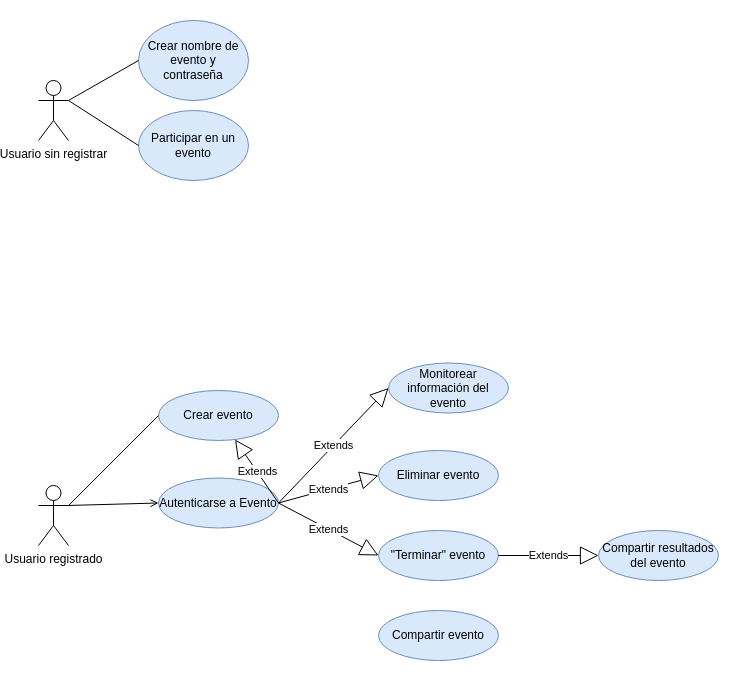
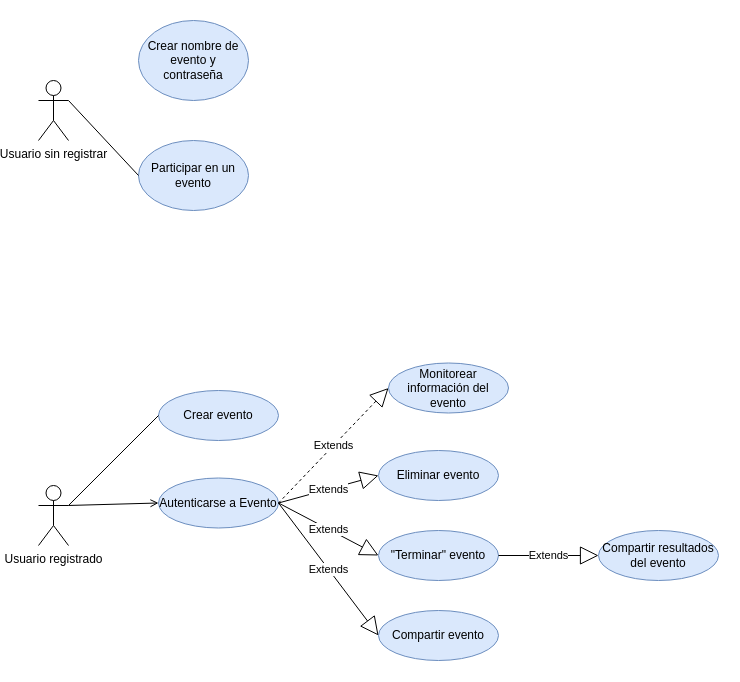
edge "Crear nombre de evento y contraseña" -- "Usuario sin registrar": removed
node "Participar en un evento": moved (194, 146) -> (194, 176)
edge "Autenticarse a Evento" -> "Monitorear información del evento": style solid -> dashed
edge "Autenticarse a Evento" -> "Crear evento": now "Autenticarse a Evento" -> "Compartir evento"
